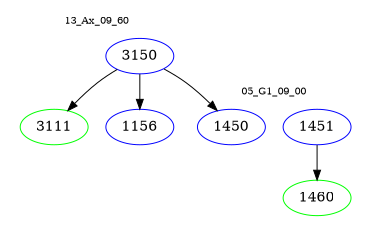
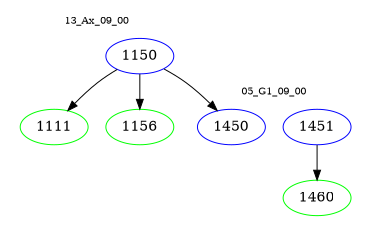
cluster "13_Ax_09_60": label "13_Ax_09_60" -> "13_Ax_09_00"
node "3150": label "3150" -> "1150"
node "3111": label "3111" -> "1111"
node "1156": color blue -> green
